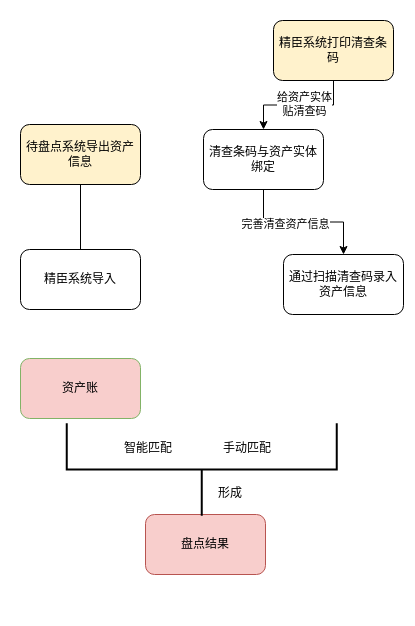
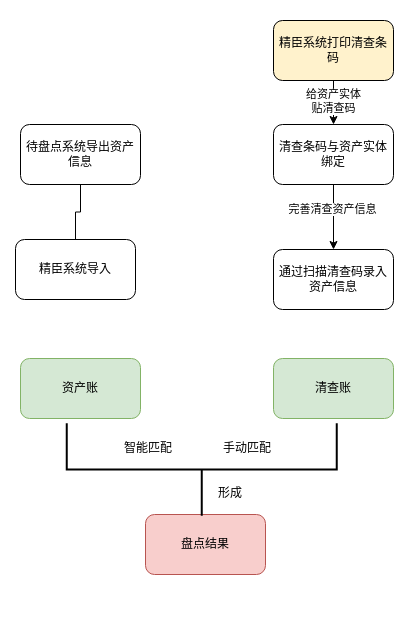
node "待盘点系统导出资产信息": fillcolor #fff2cc -> #ffffff
node "清查条码与资产实体绑定": moved (264, 160) -> (334, 155)
node "精臣系统导入": moved (81, 280) -> (76, 270)
node "通过扫描清查码录入资产信息": moved (344, 285) -> (334, 280)
node "资产账": fillcolor #f8cecc -> #d5e8d4
node "清查账": added
